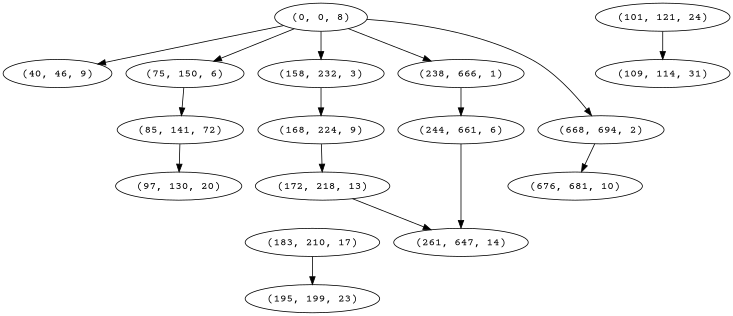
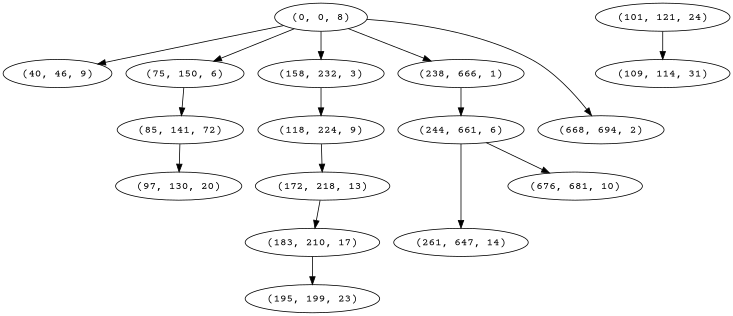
node "(168, 224, 9)": label "(168, 224, 9)" -> "(118, 224, 9)"
edge "(668, 694, 2)" -> "(676, 681, 10)": now "(244, 661, 6)" -> "(676, 681, 10)"
edge "(172, 218, 13)" -> "(261, 647, 14)": now "(172, 218, 13)" -> "(183, 210, 17)"
